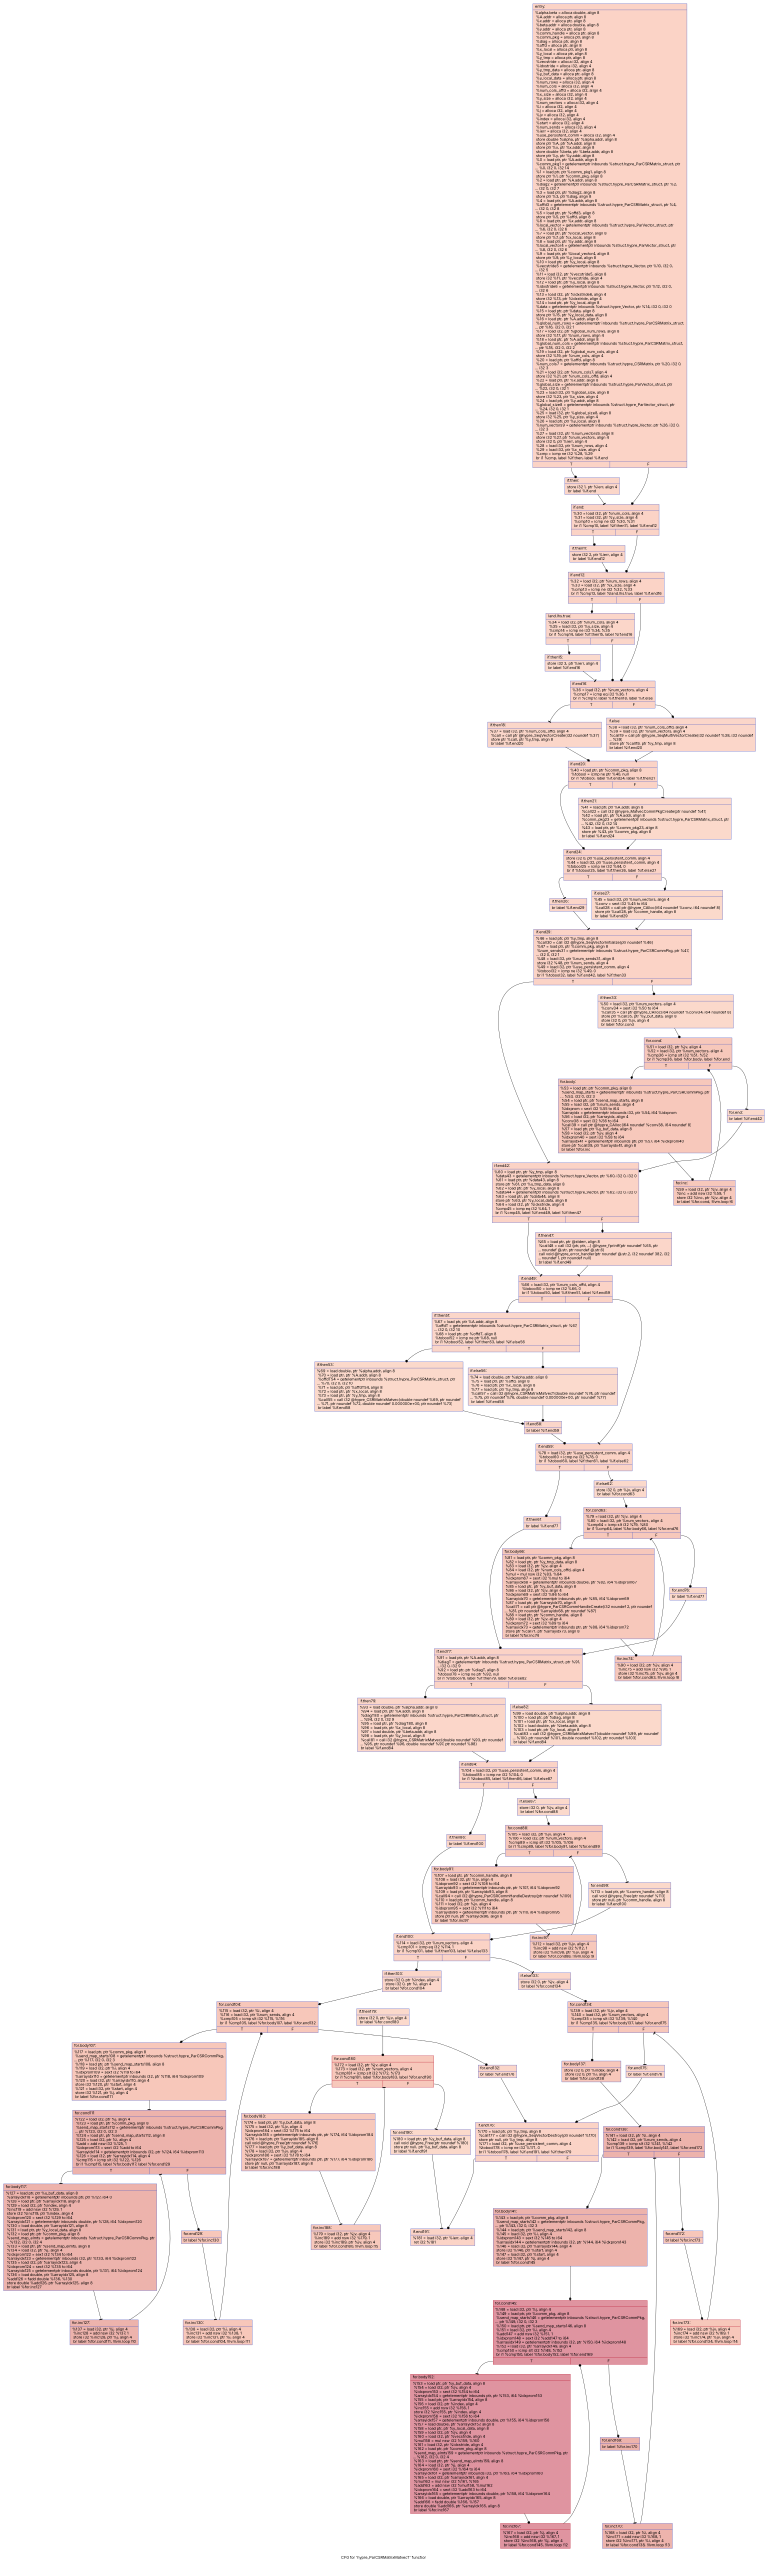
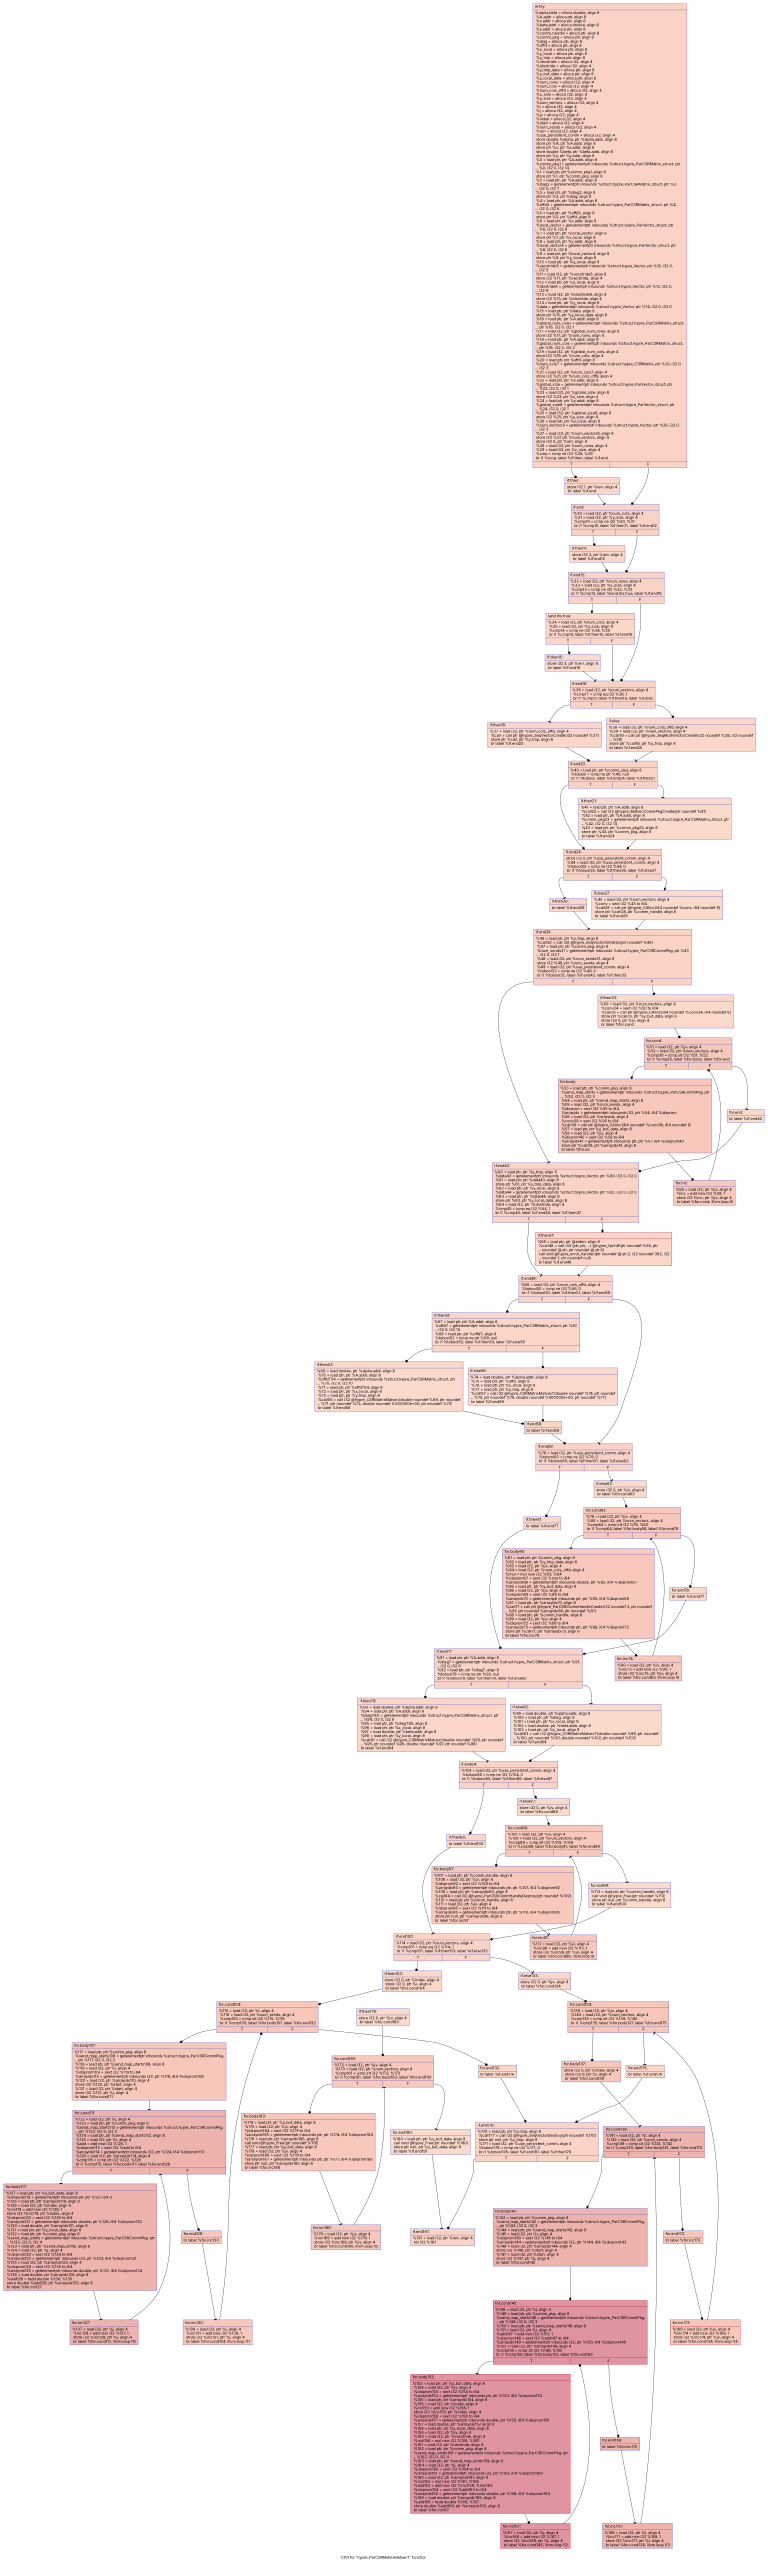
node "if.then47:": color #3d50c3ff -> #b70d28ff
node "for.cond180:": color #b70d28ff -> #3d50c3ff
